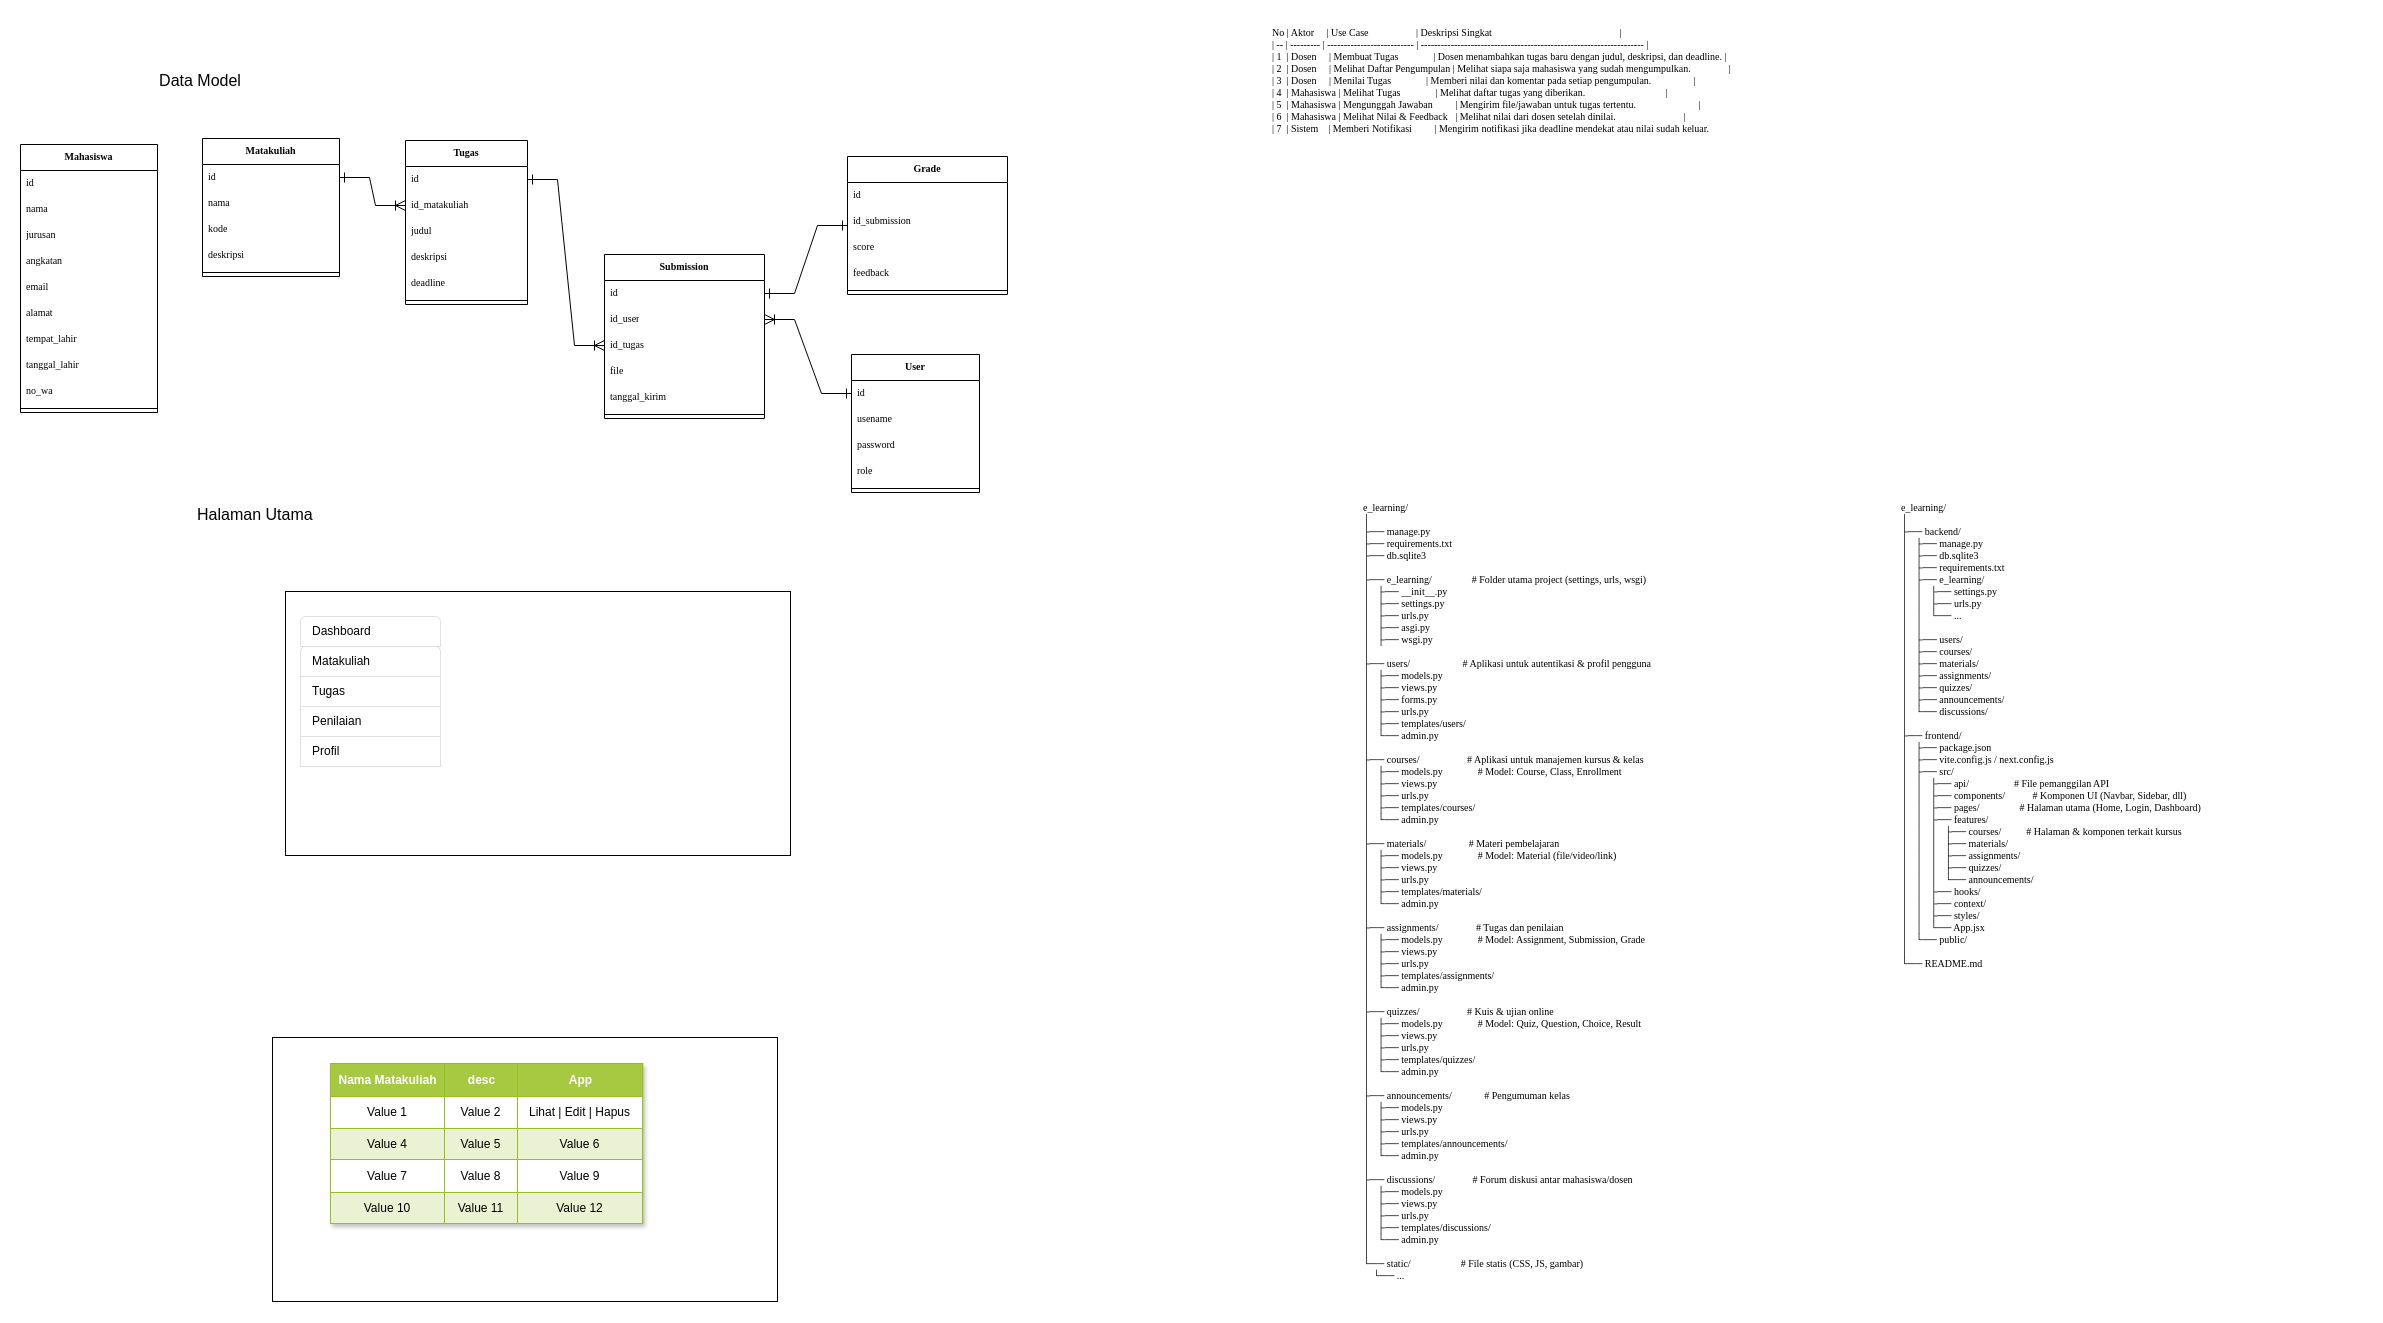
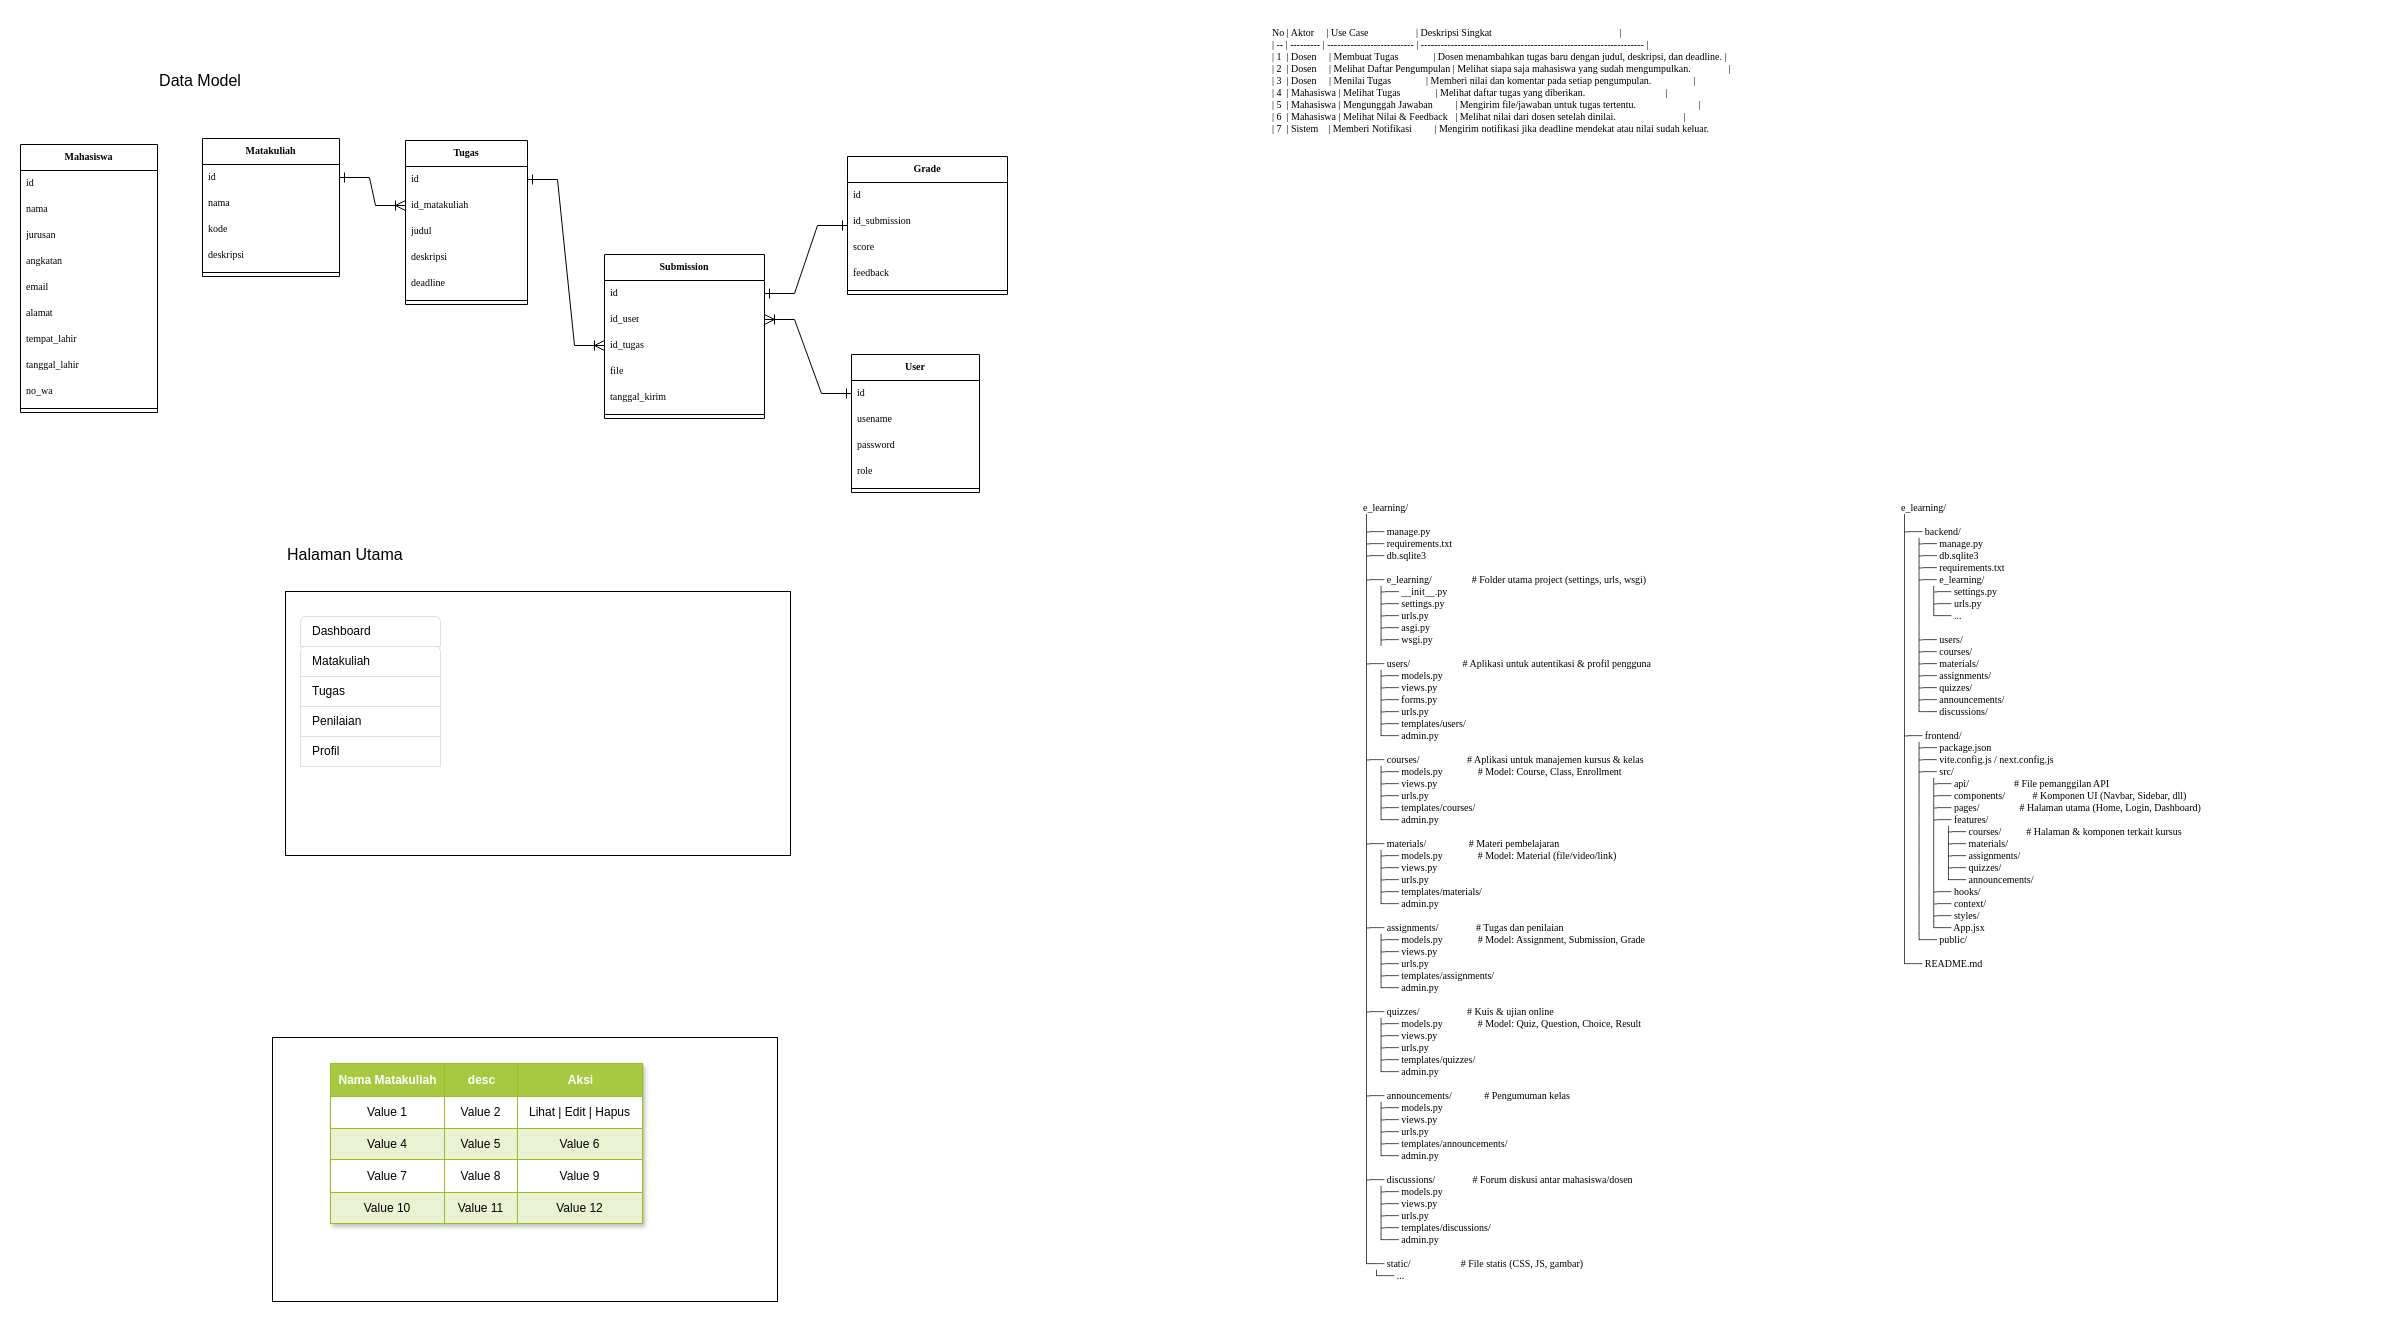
node "Halaman Utama": moved (262, 514) -> (352, 554)
node "App": label "App" -> "Aksi"
